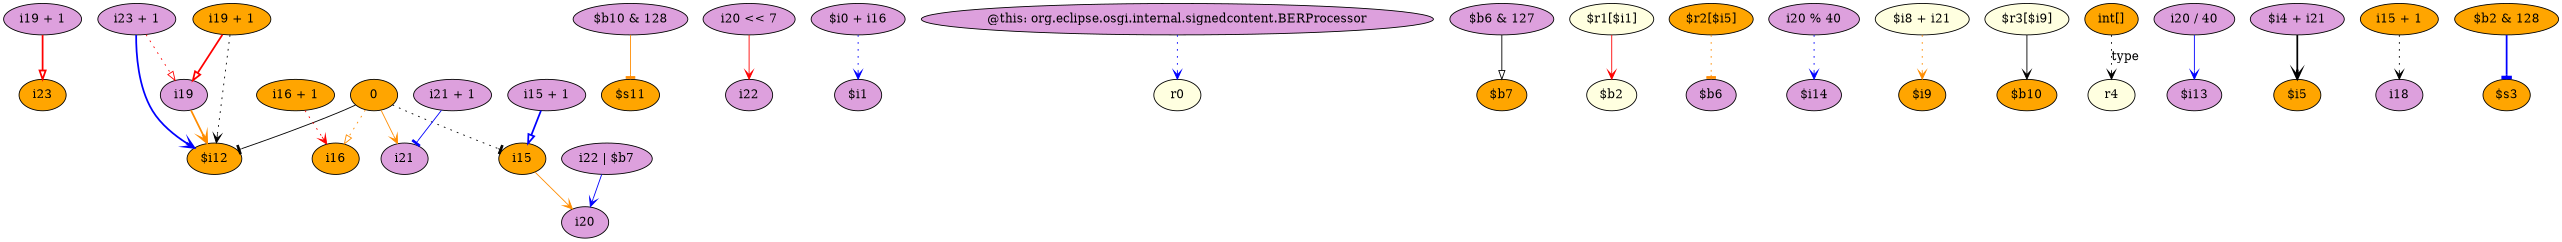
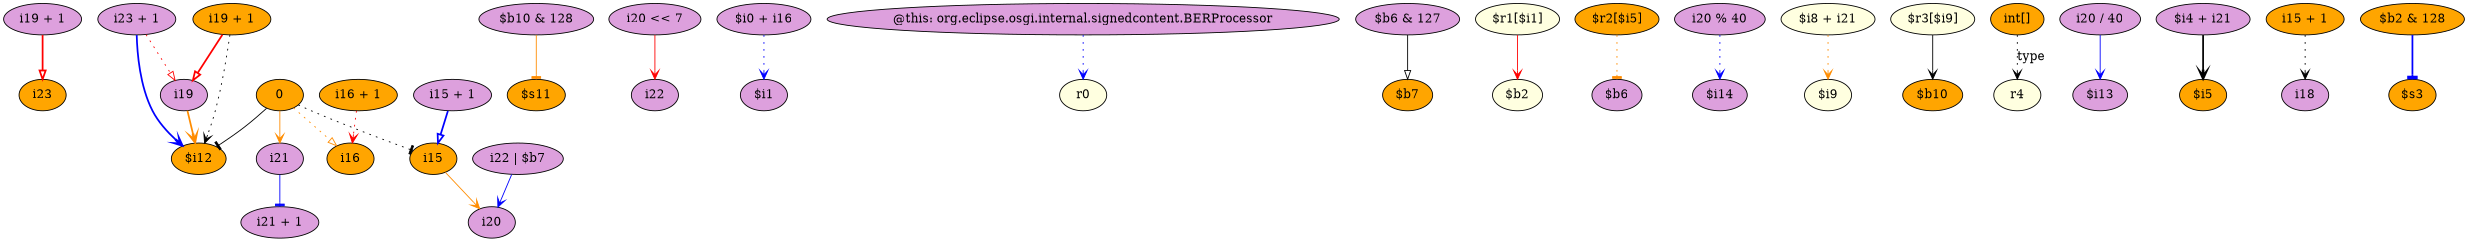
node "$i9": fillcolor orange -> lightyellow
edge "i21 + 1" -> "i21": reversed
